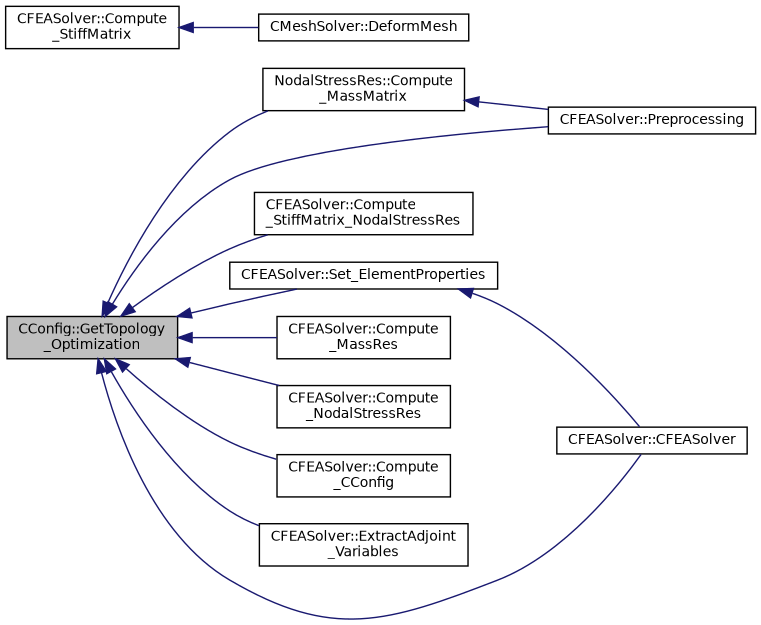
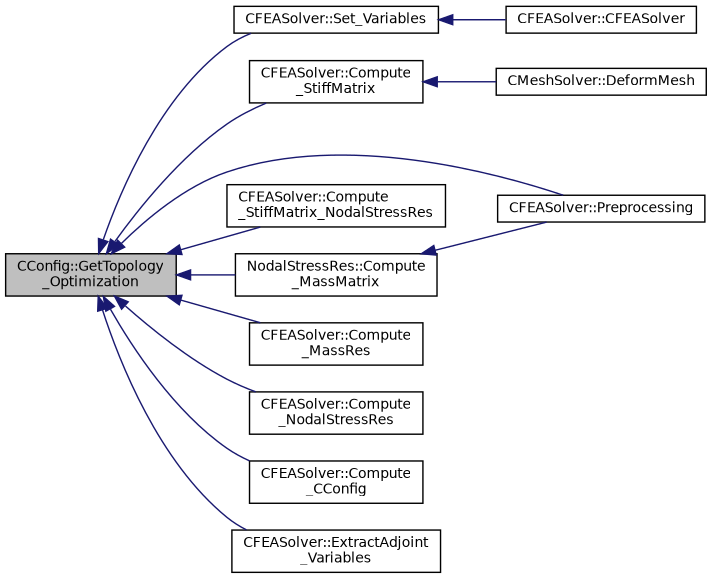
node "CFEASolver::Set_ElementProperties": label "CFEASolver::Set_ElementProperties" -> "CFEASolver::Set_Variables"
edge "CFEASolver::CFEASolver" -> "CConfig::GetTopology _Optimization": now "CFEASolver::Compute _StiffMatrix" -> "CConfig::GetTopology _Optimization"
